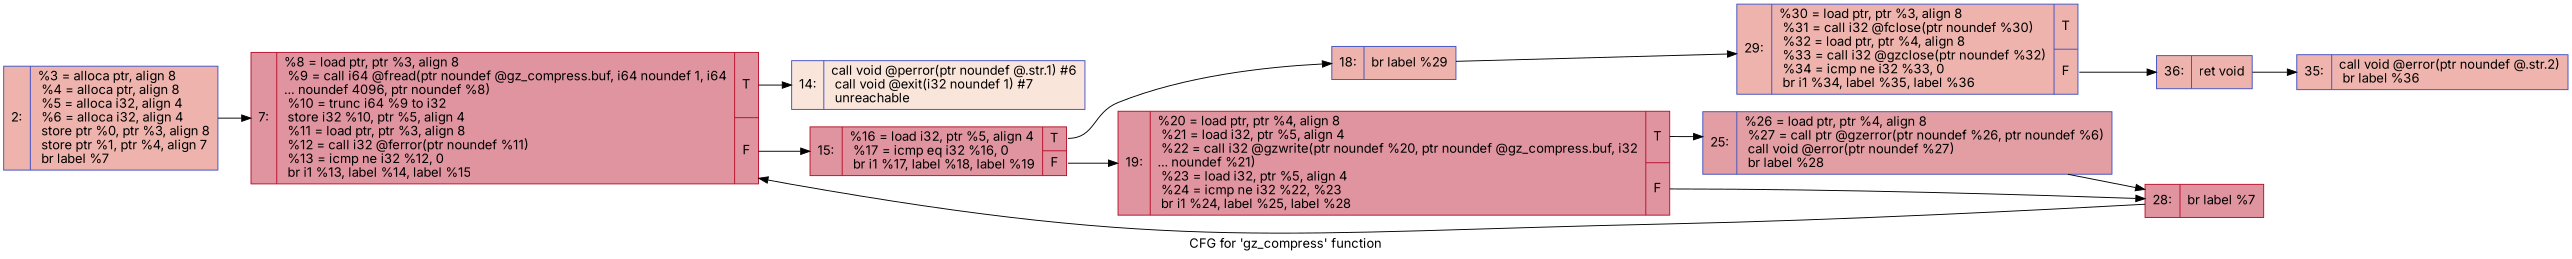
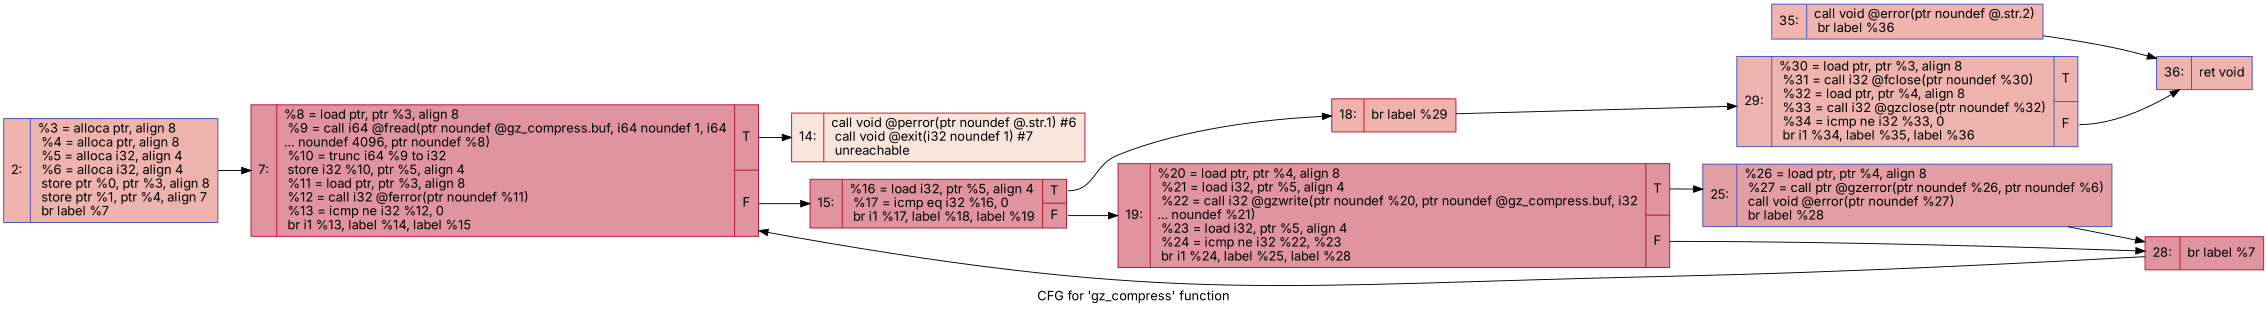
node "18:": color #3d50c3ff -> #b70d28ff
edge "36:" -> "35:": reversed
node "14:": color #3d50c3ff -> #b70d28ff
